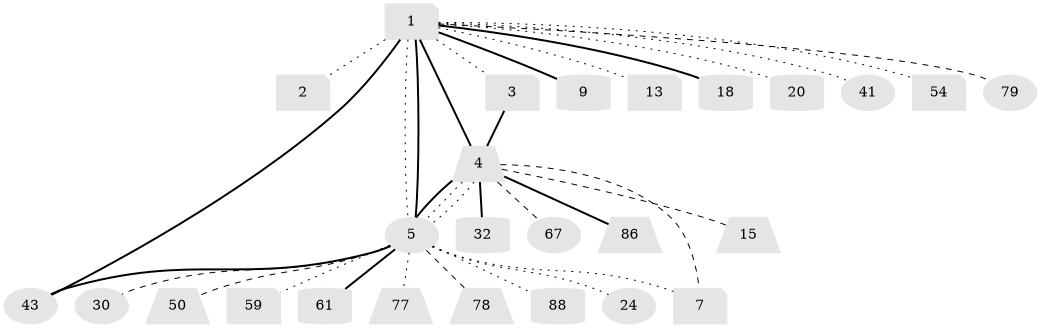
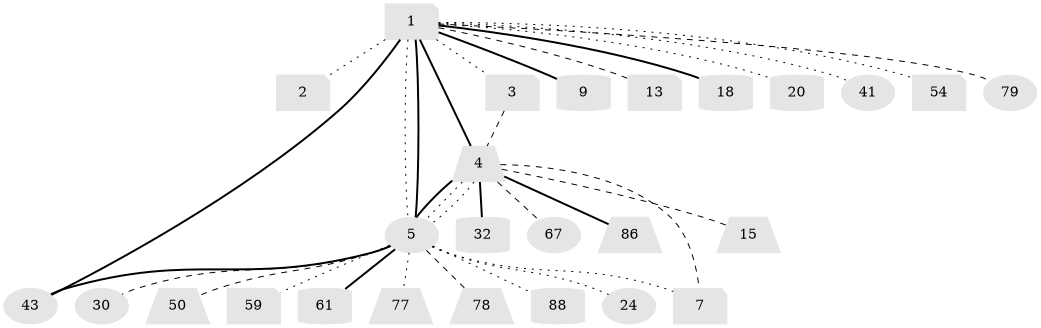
edge "1" -- "13": style dotted -> dashed
edge "3" -- "4": style bold -> dashed
